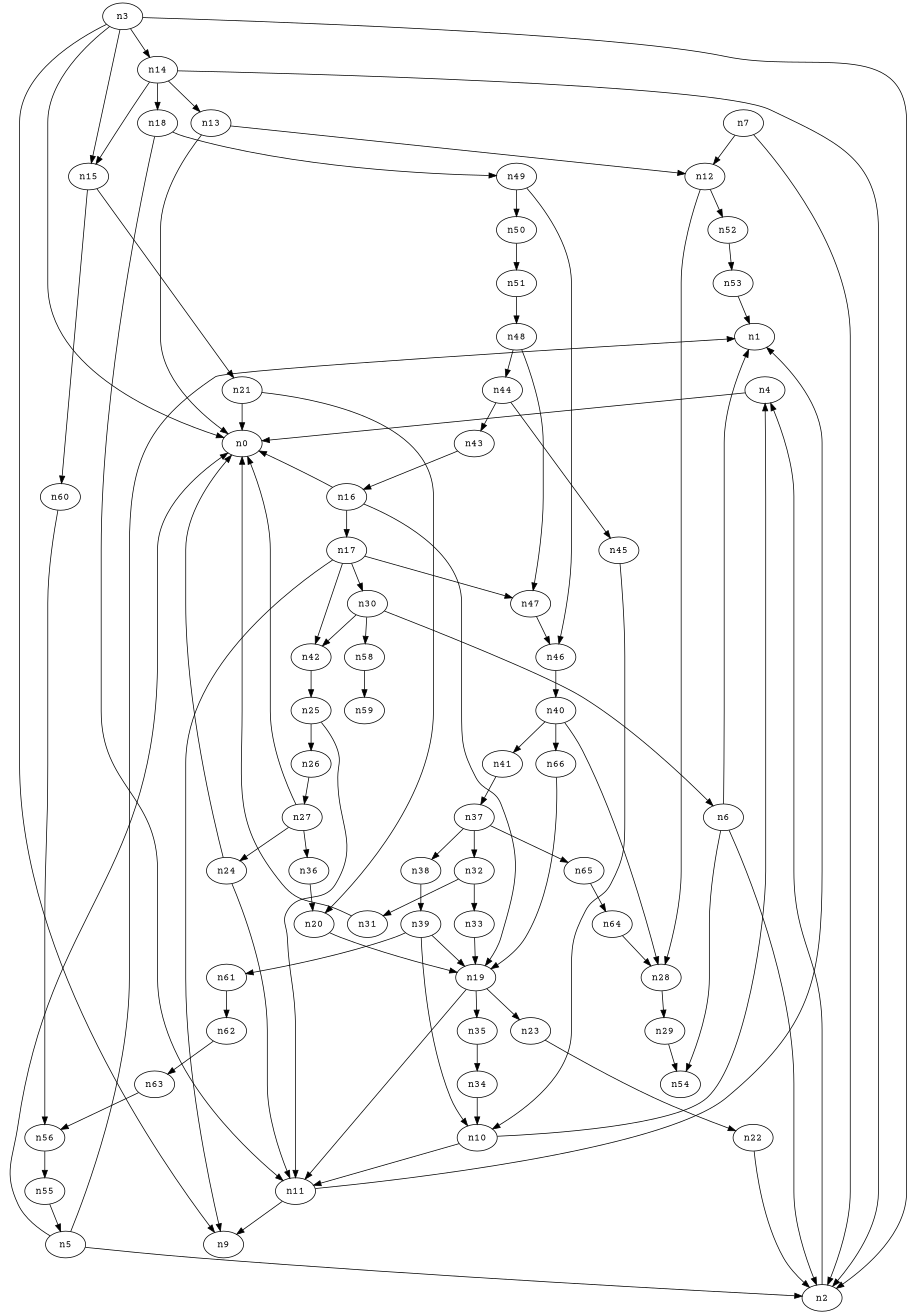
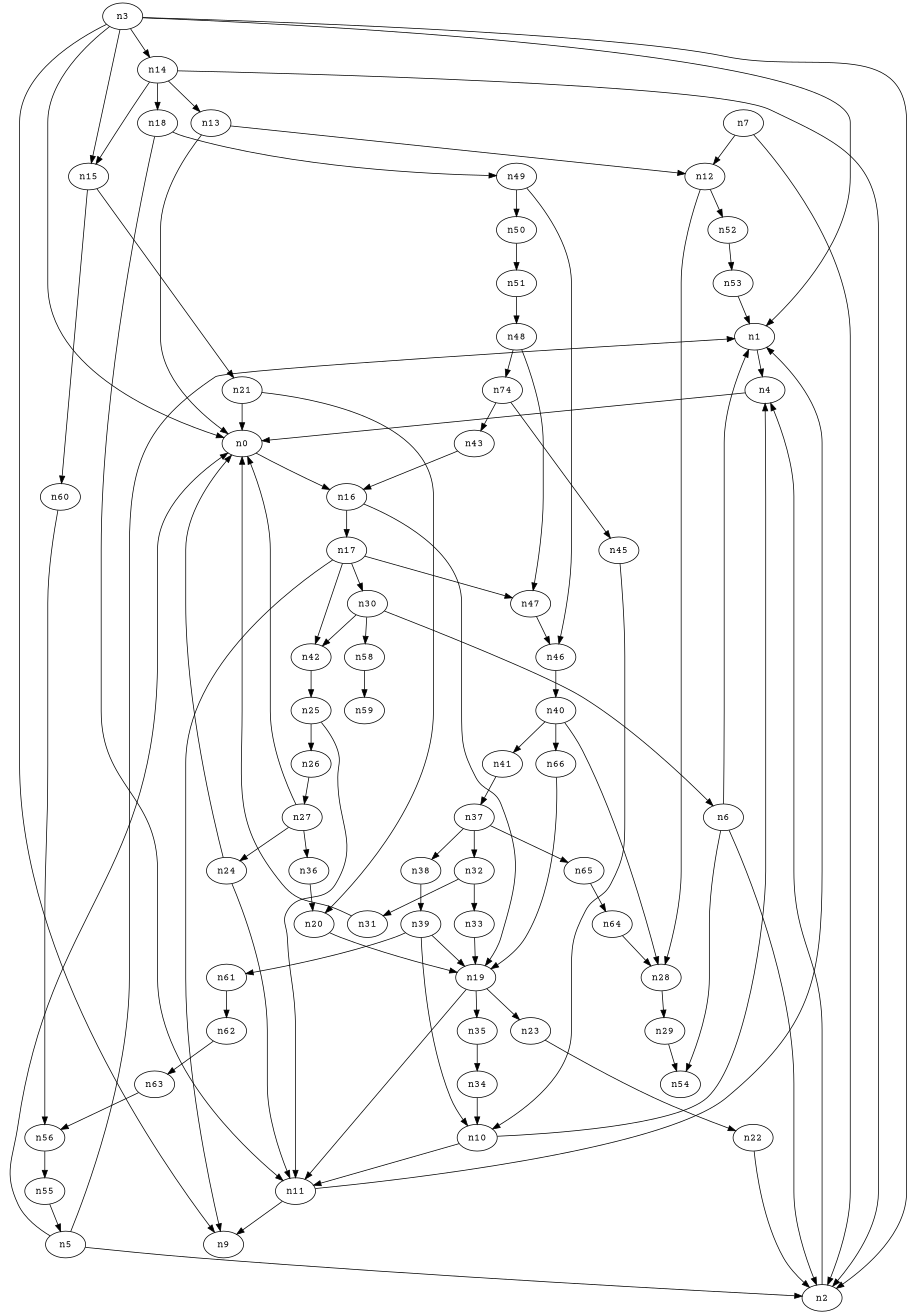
edge "n3" -> "n1": added
edge "n1" -> "n4": added
node "n44": label "n44" -> "n74"
edge "n16" -> "n0": reversed
